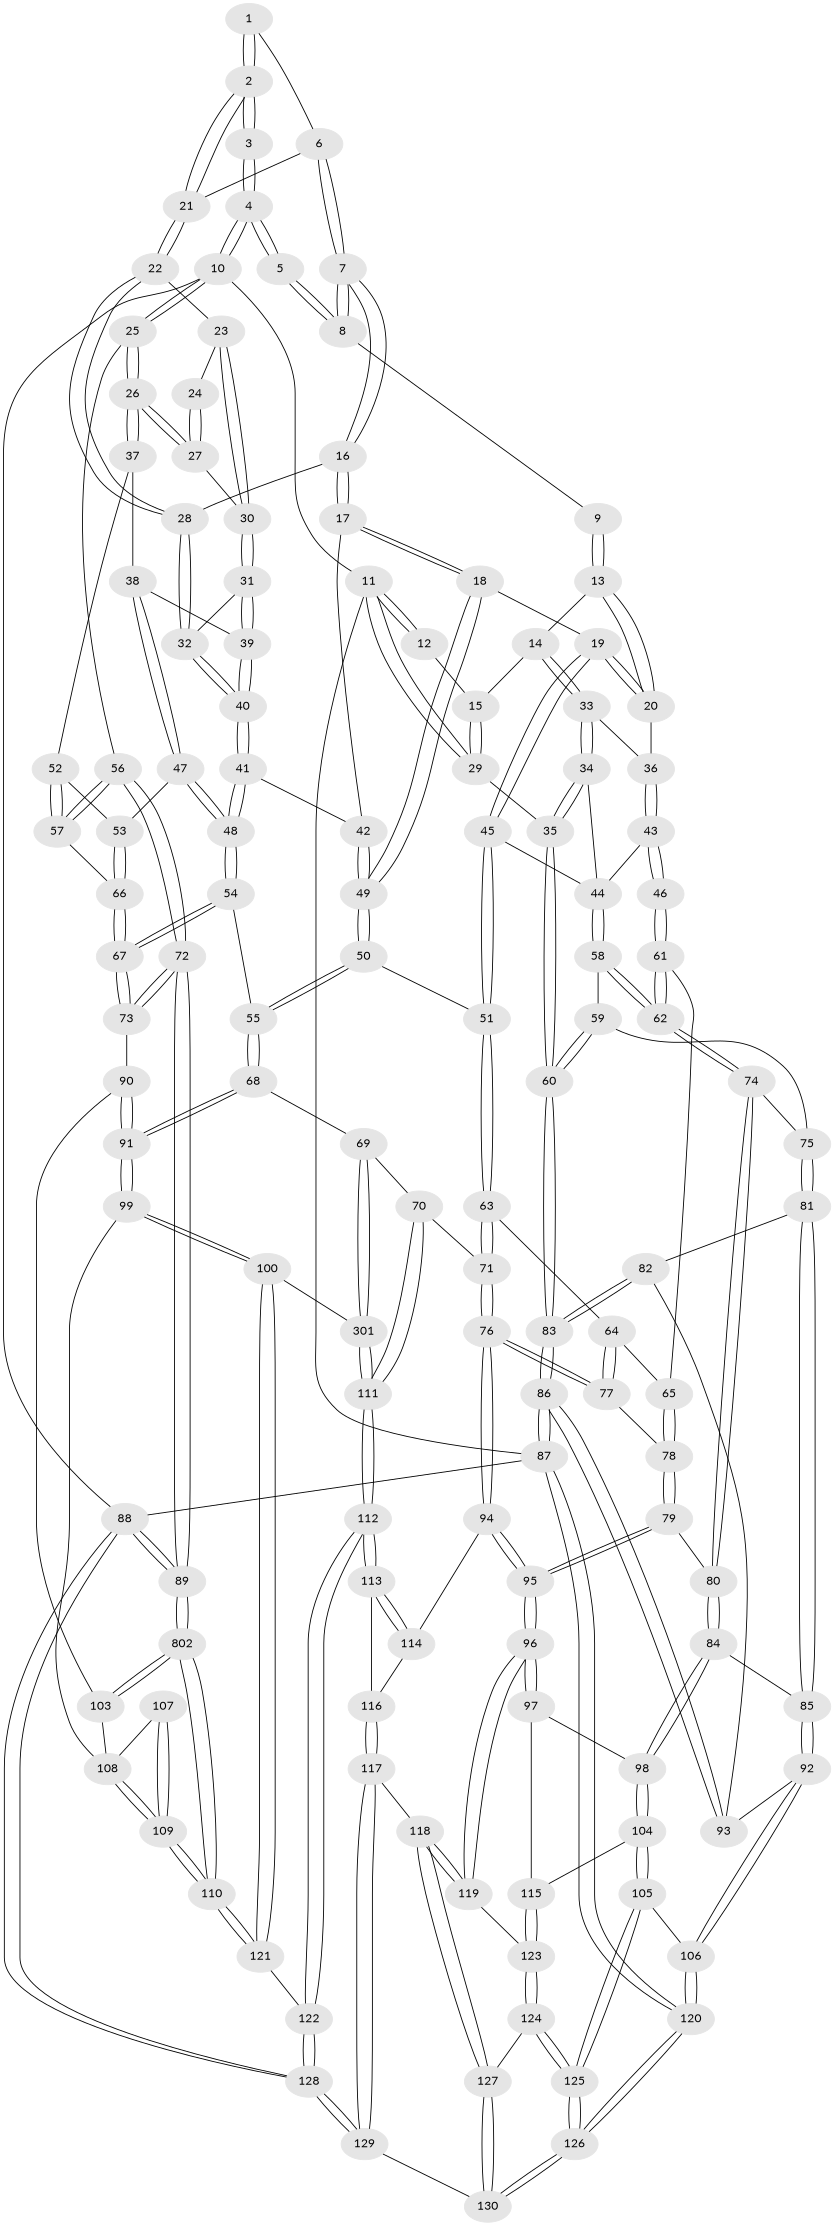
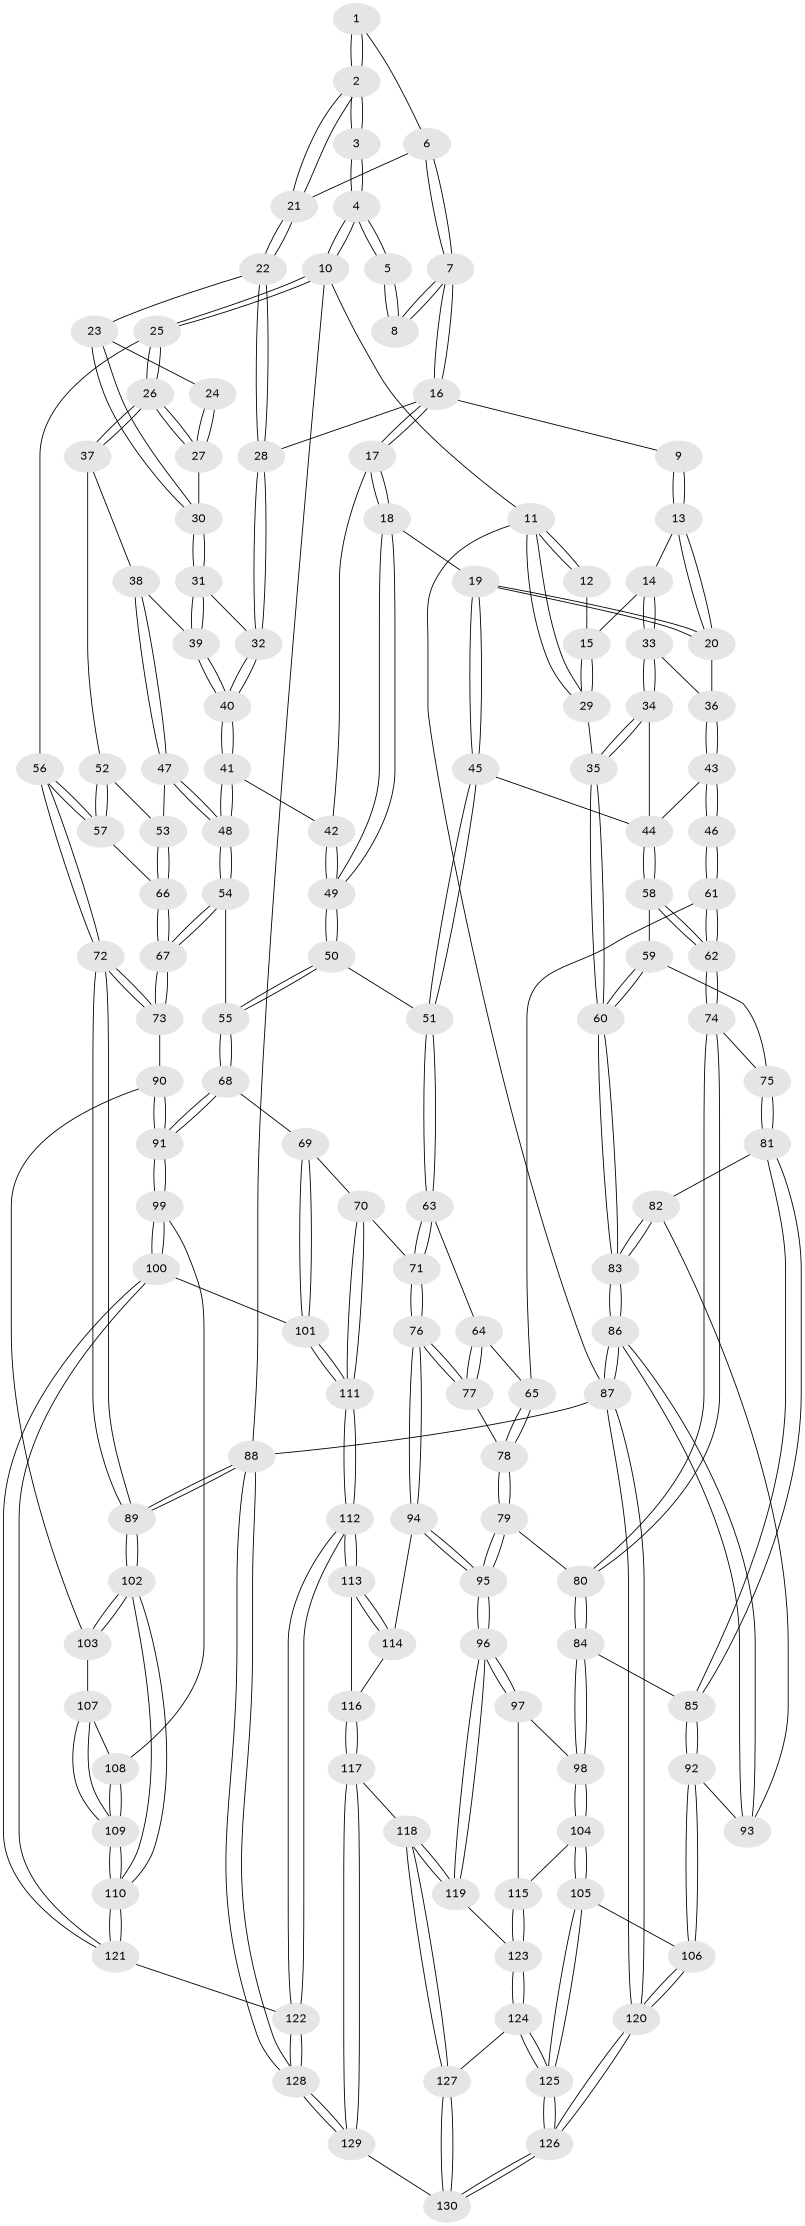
edge "8" -- "9": now "16" -- "9"
node "301": label "301" -> "101"
node "802": label "802" -> "102"
edge "103" -- "108": now "103" -- "107"
